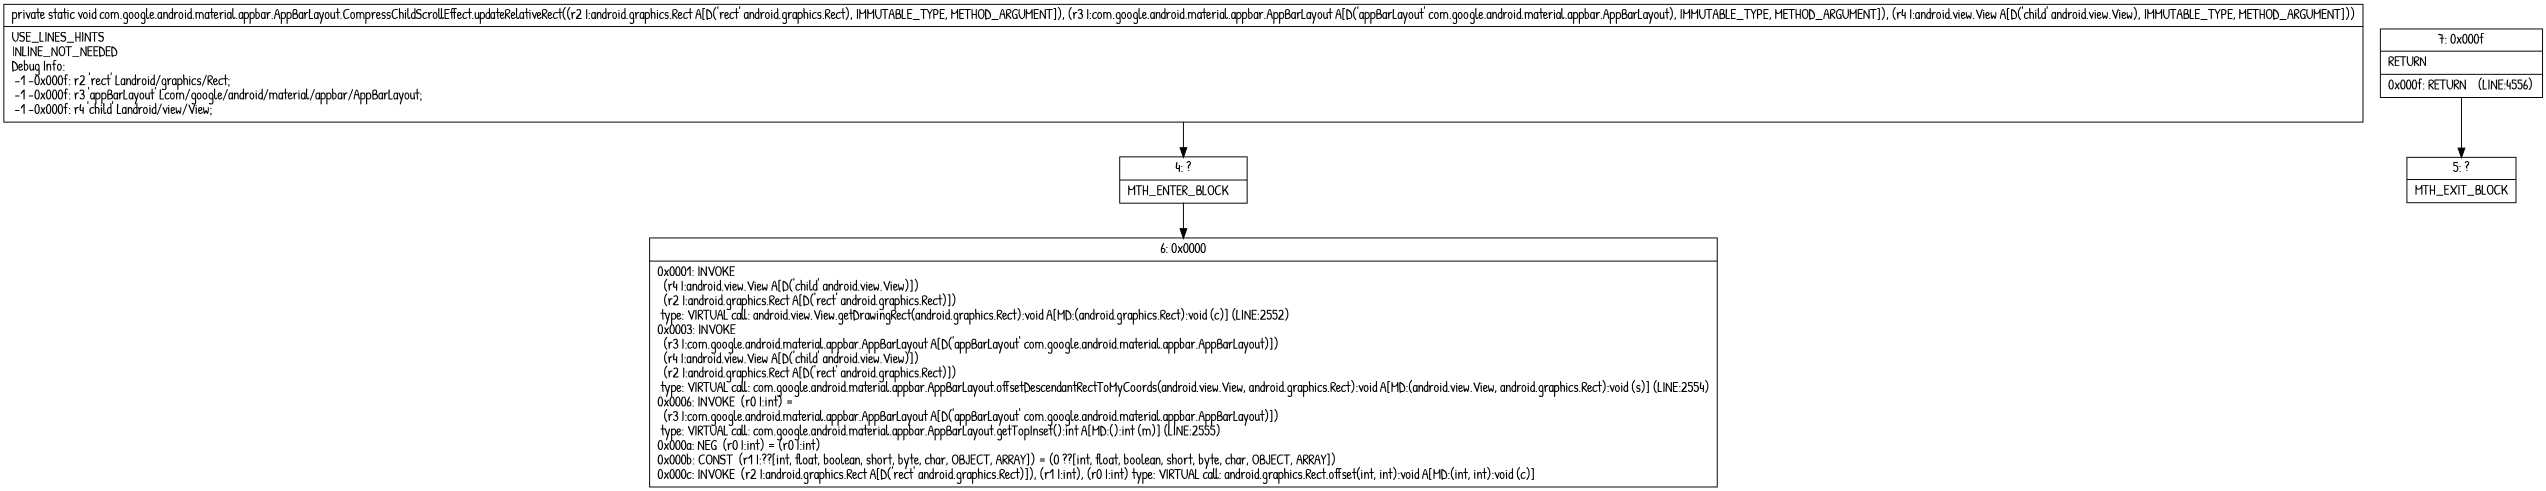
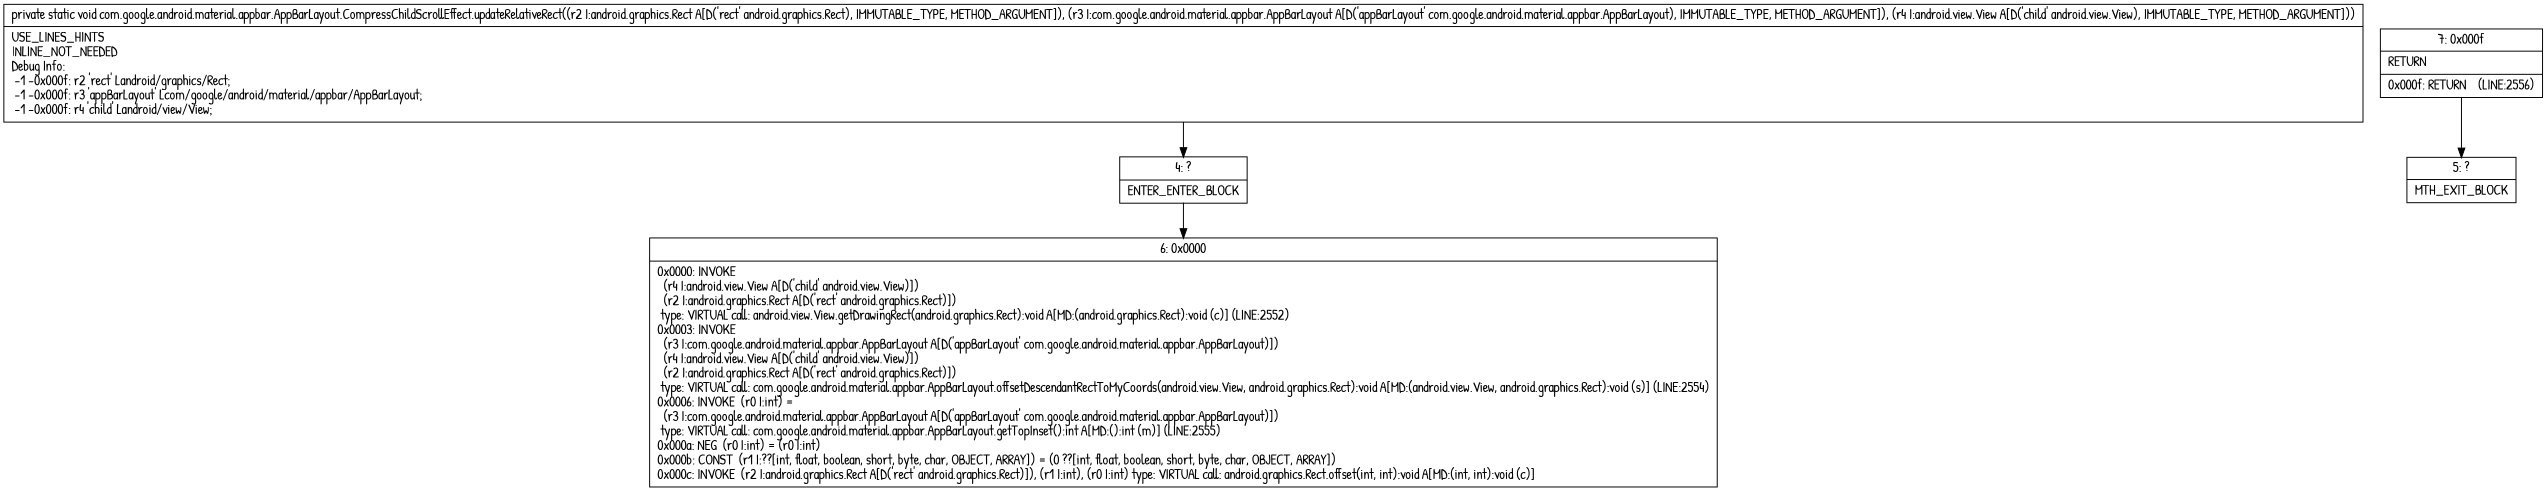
node "7: 0x000f": text "0x000f: RETURN    (LINE:4556)" -> "0x000f: RETURN    (LINE:2556)"
node "4: ?": text "MTH_ENTER_BLOCK" -> "ENTER_ENTER_BLOCK"
node "6: 0x0000": text "0x0001: INVOKE" -> "0x0000: INVOKE"
